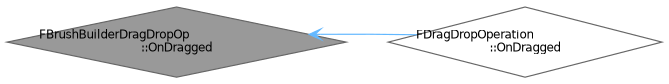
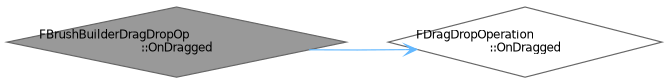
edge "FDragDropOperation ::OnDragged" -> "FBrushBuilderDragDropOp ::OnDragged": reversed
